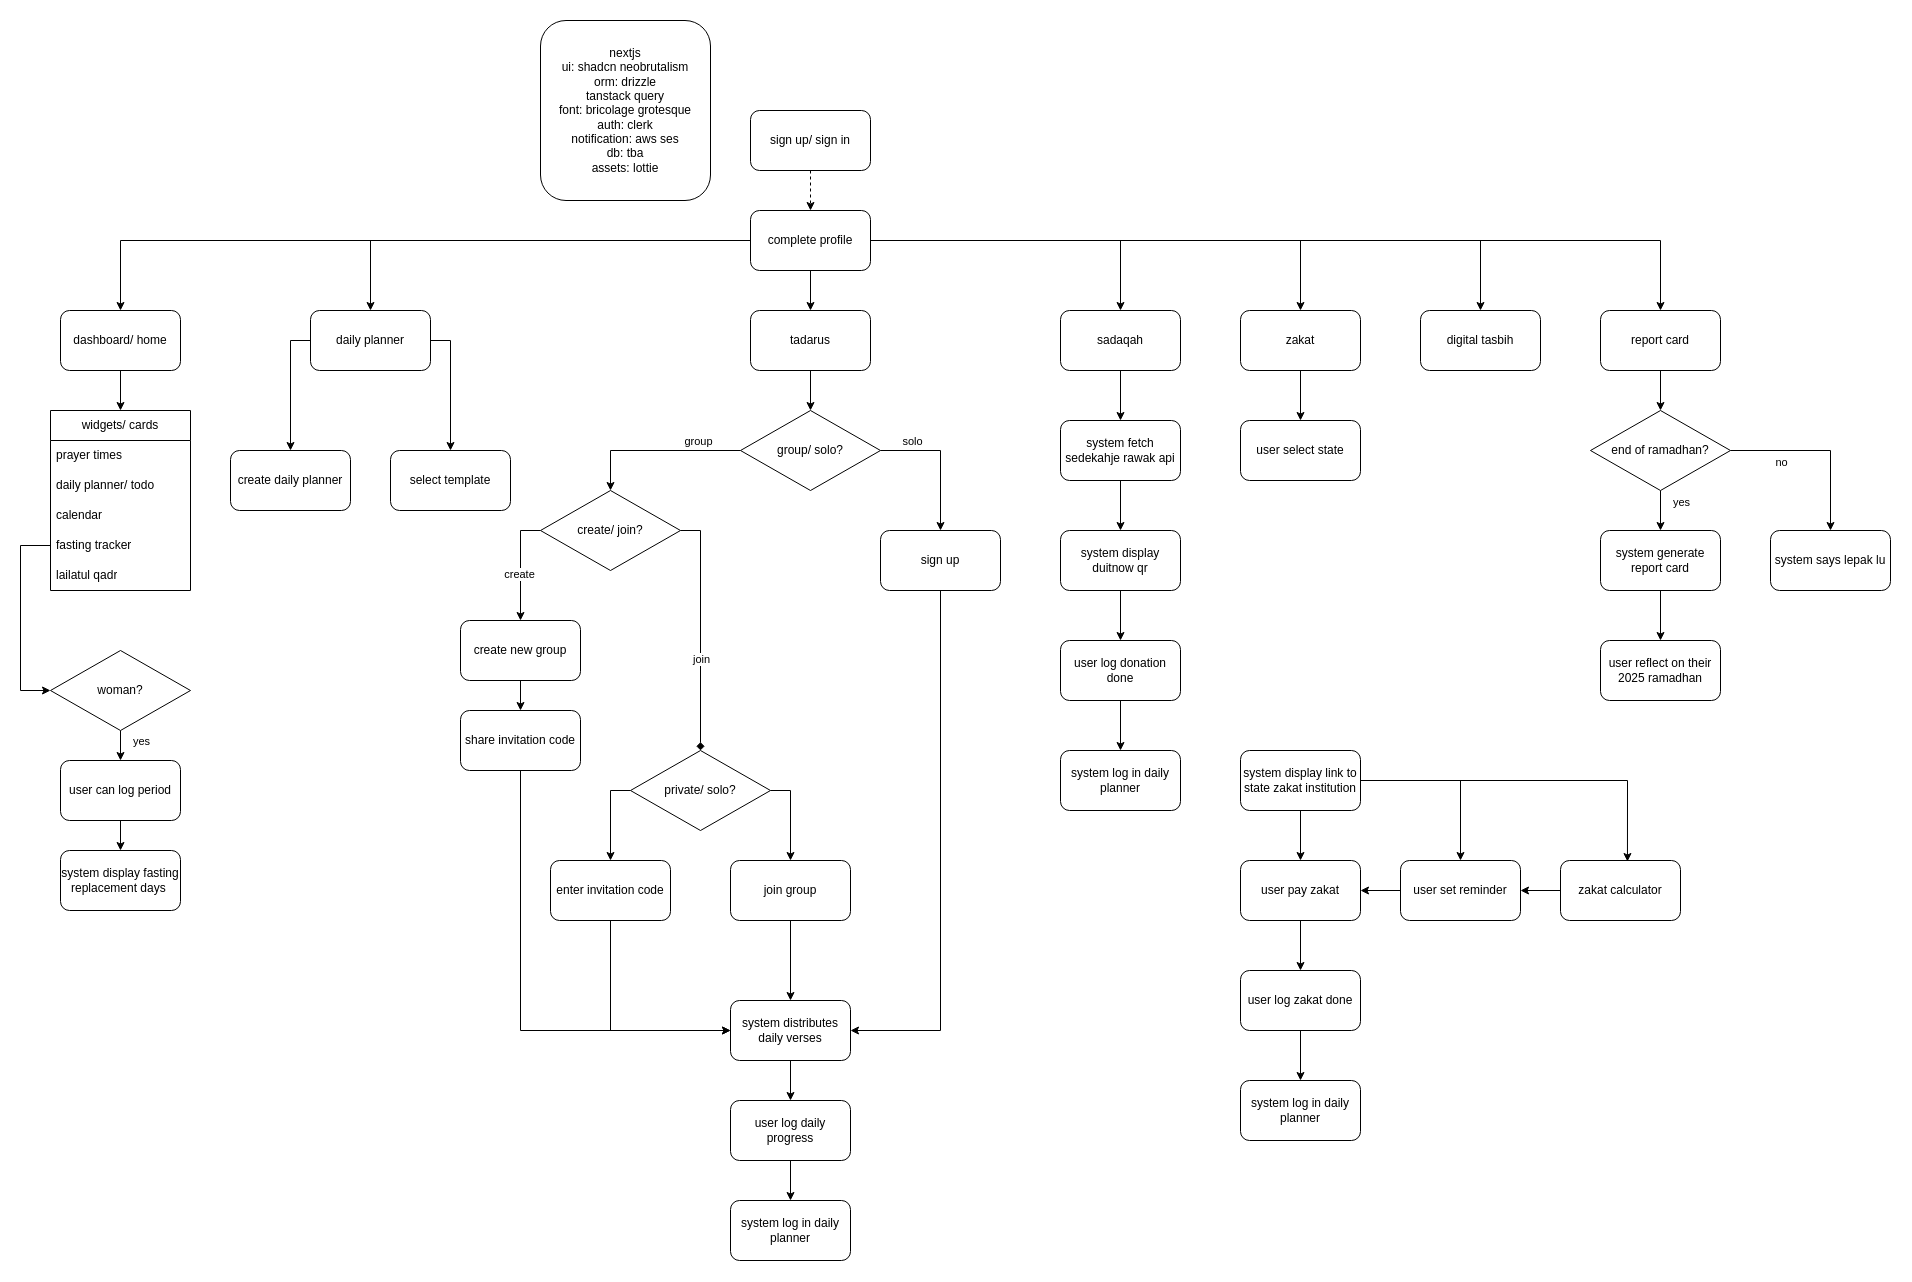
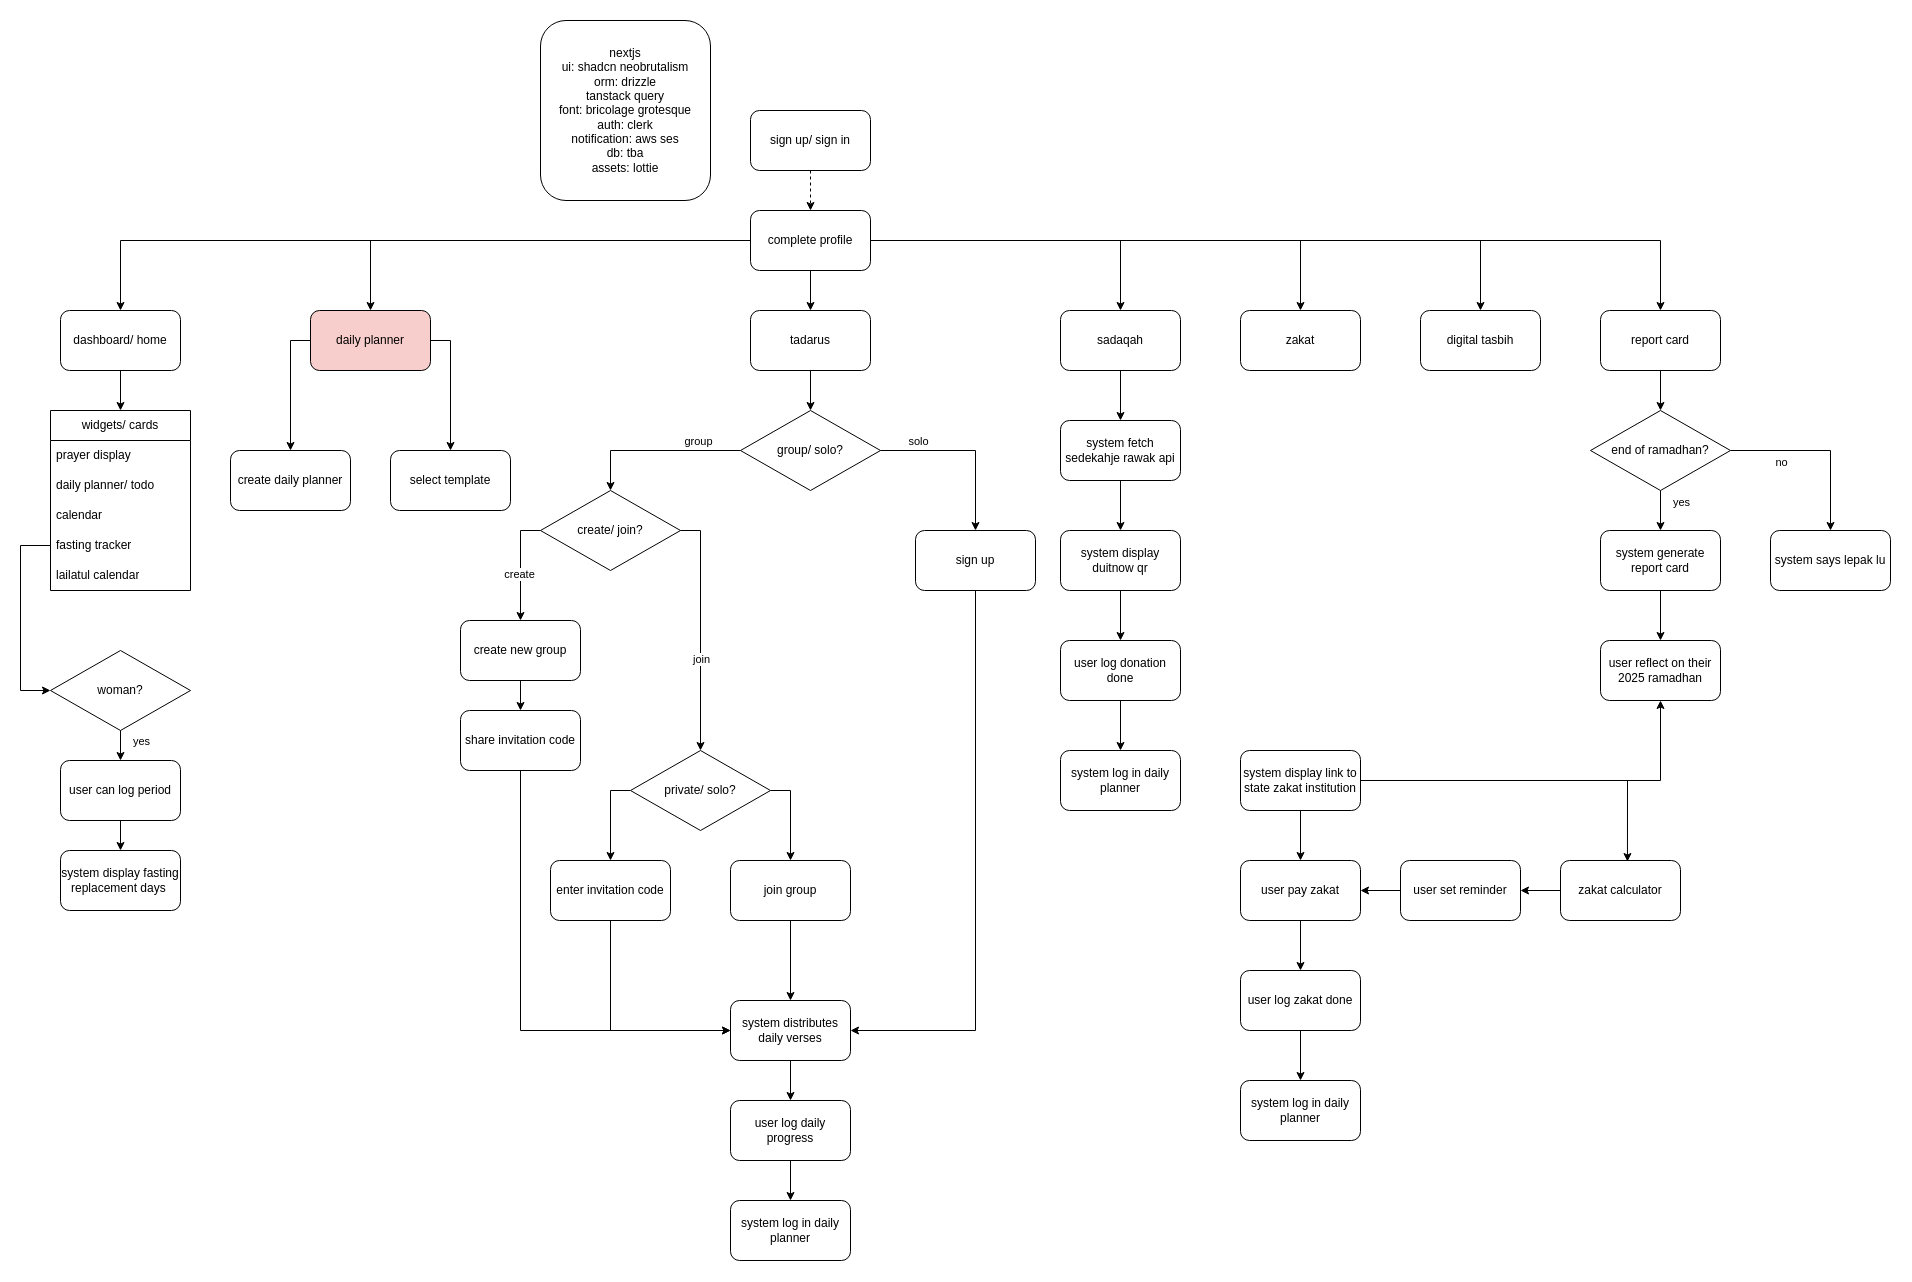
node "daily planner": fillcolor #ffffff -> #f8cecc
edge "zakat" -> "user select state": removed
node "user select state": removed
node "prayer times": label "prayer times" -> "prayer display"
node "sign up": moved (941, 561) -> (976, 561)
node "lailatul qadr": label "lailatul qadr" -> "lailatul calendar"
edge "create/ join?" -> "private/ solo?": arrowhead diamond -> classic
edge "system display link to state zakat institution" -> "user set reminder": now "system display link to state zakat institution" -> "user reflect on their 2025 ramadhan"
